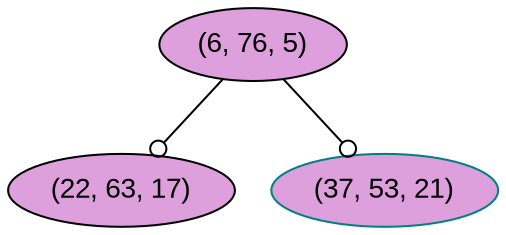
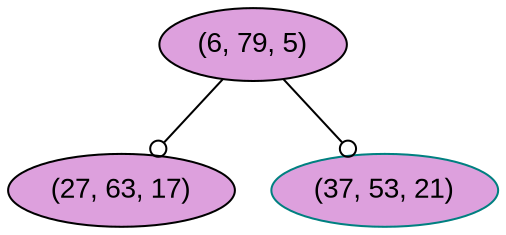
node "(6, 76, 5)": label "(6, 76, 5)" -> "(6, 79, 5)"
node "(22, 63, 17)": label "(22, 63, 17)" -> "(27, 63, 17)"
